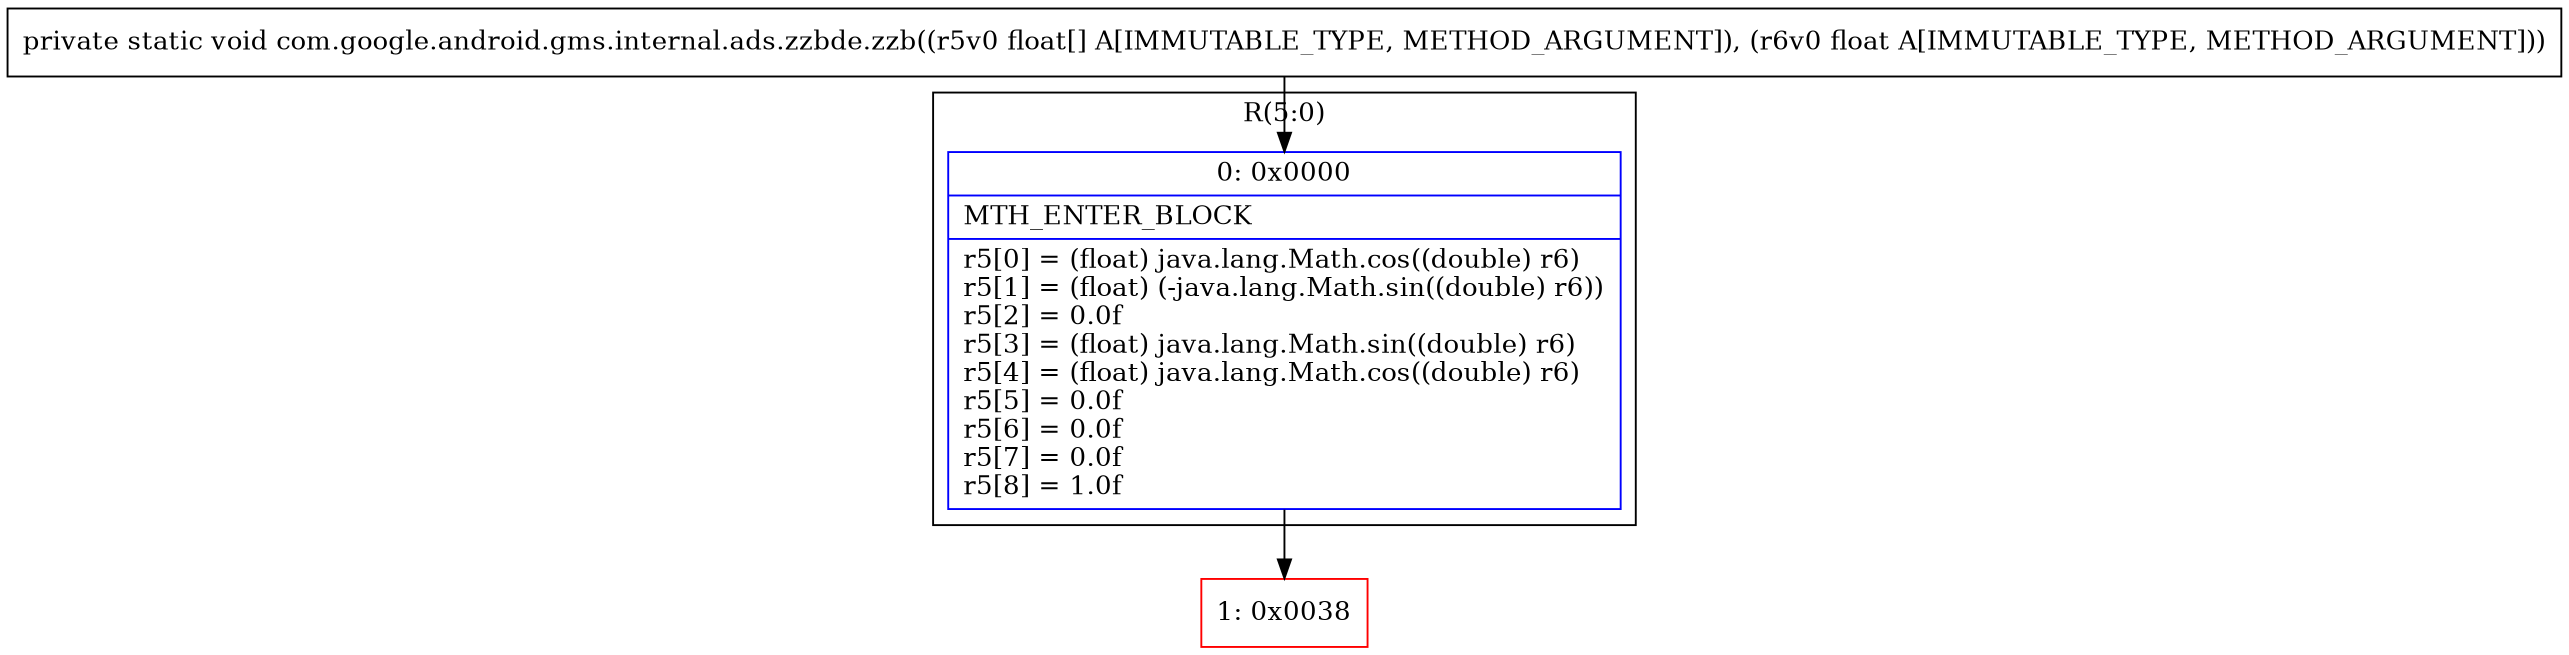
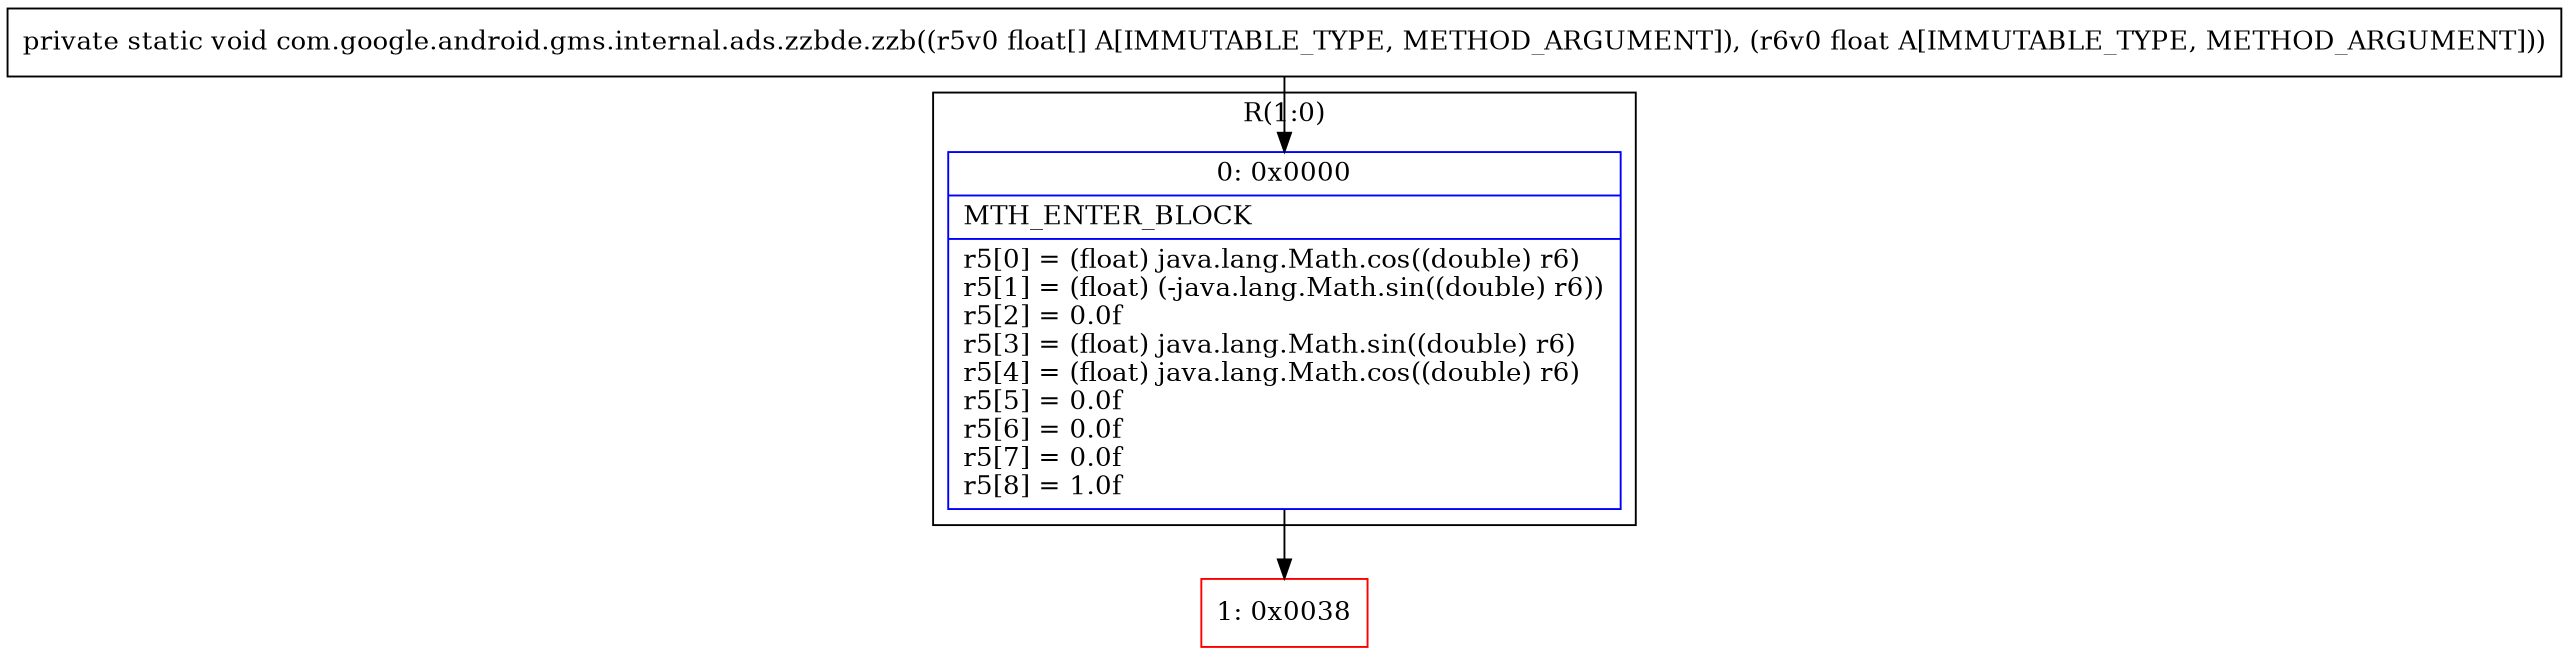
cluster "R(5:0)": label "R(5:0)" -> "R(1:0)"
